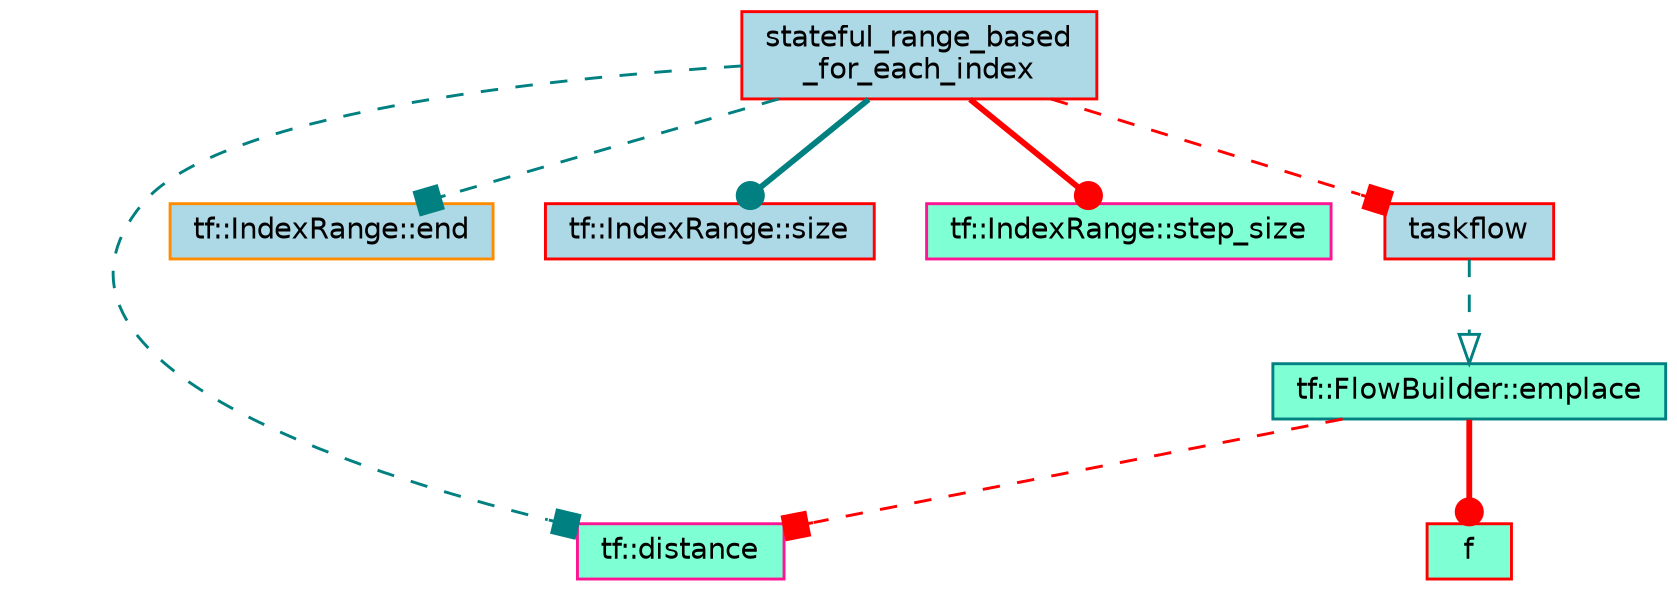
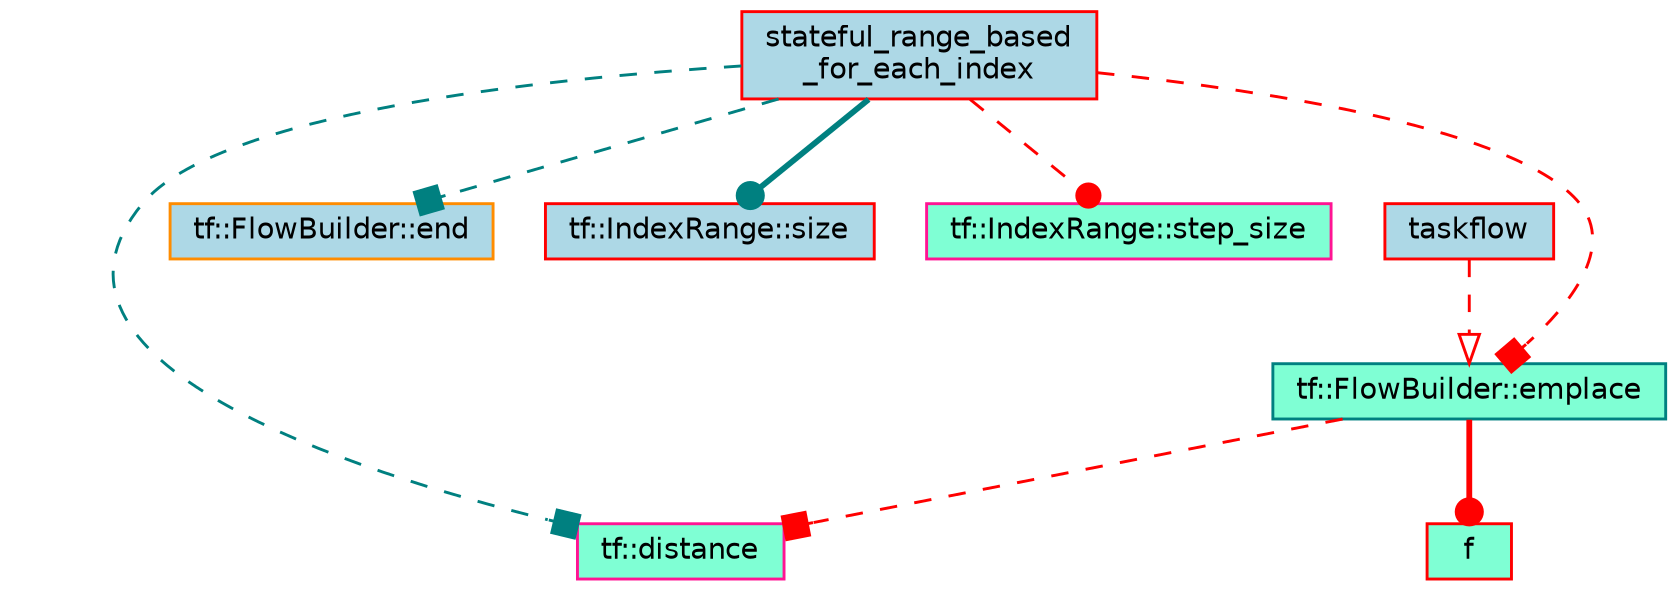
edge "stateful_range_based _for_each_index" -> "tf::IndexRange::step_size": style bold -> dashed
edge "stateful_range_based _for_each_index" -> "taskflow": now "stateful_range_based _for_each_index" -> "tf::FlowBuilder::emplace"
node "tf::IndexRange::end": label "tf::IndexRange::end" -> "tf::FlowBuilder::end"
edge "taskflow" -> "tf::FlowBuilder::emplace": color teal -> red
